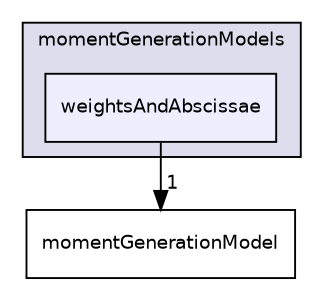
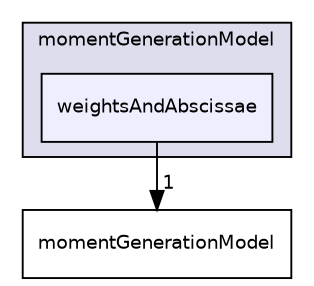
cluster "momentGenerationModels": label "momentGenerationModels" -> "momentGenerationModel"
